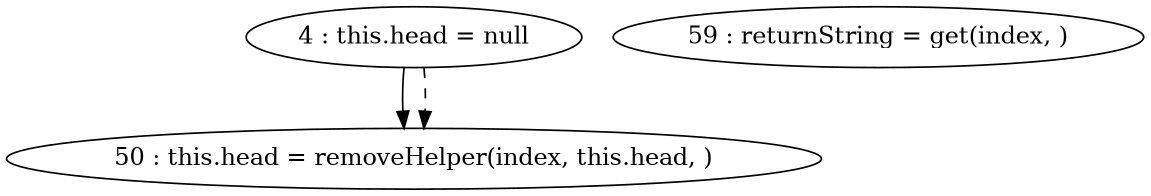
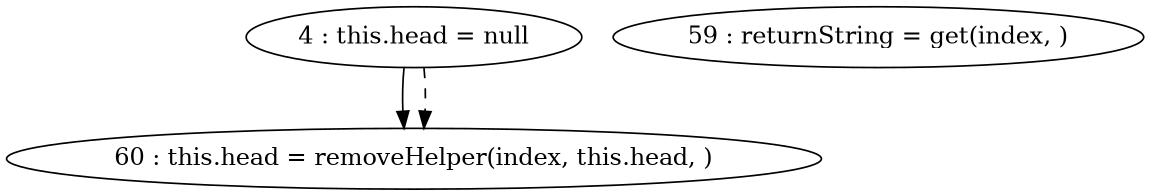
node "50 : this.head = removeHelper(index, this.head, )": label "50 : this.head = removeHelper(index, this.head, )" -> "60 : this.head = removeHelper(index, this.head, )"
